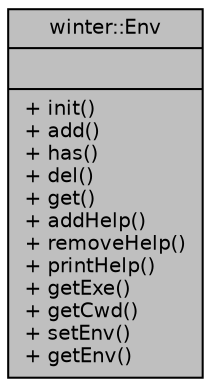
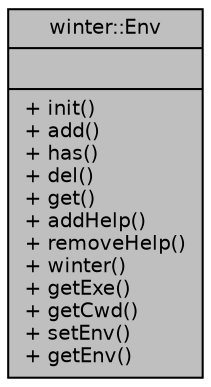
node "winter::Env": text "+ printHelp()" -> "+ winter()"
